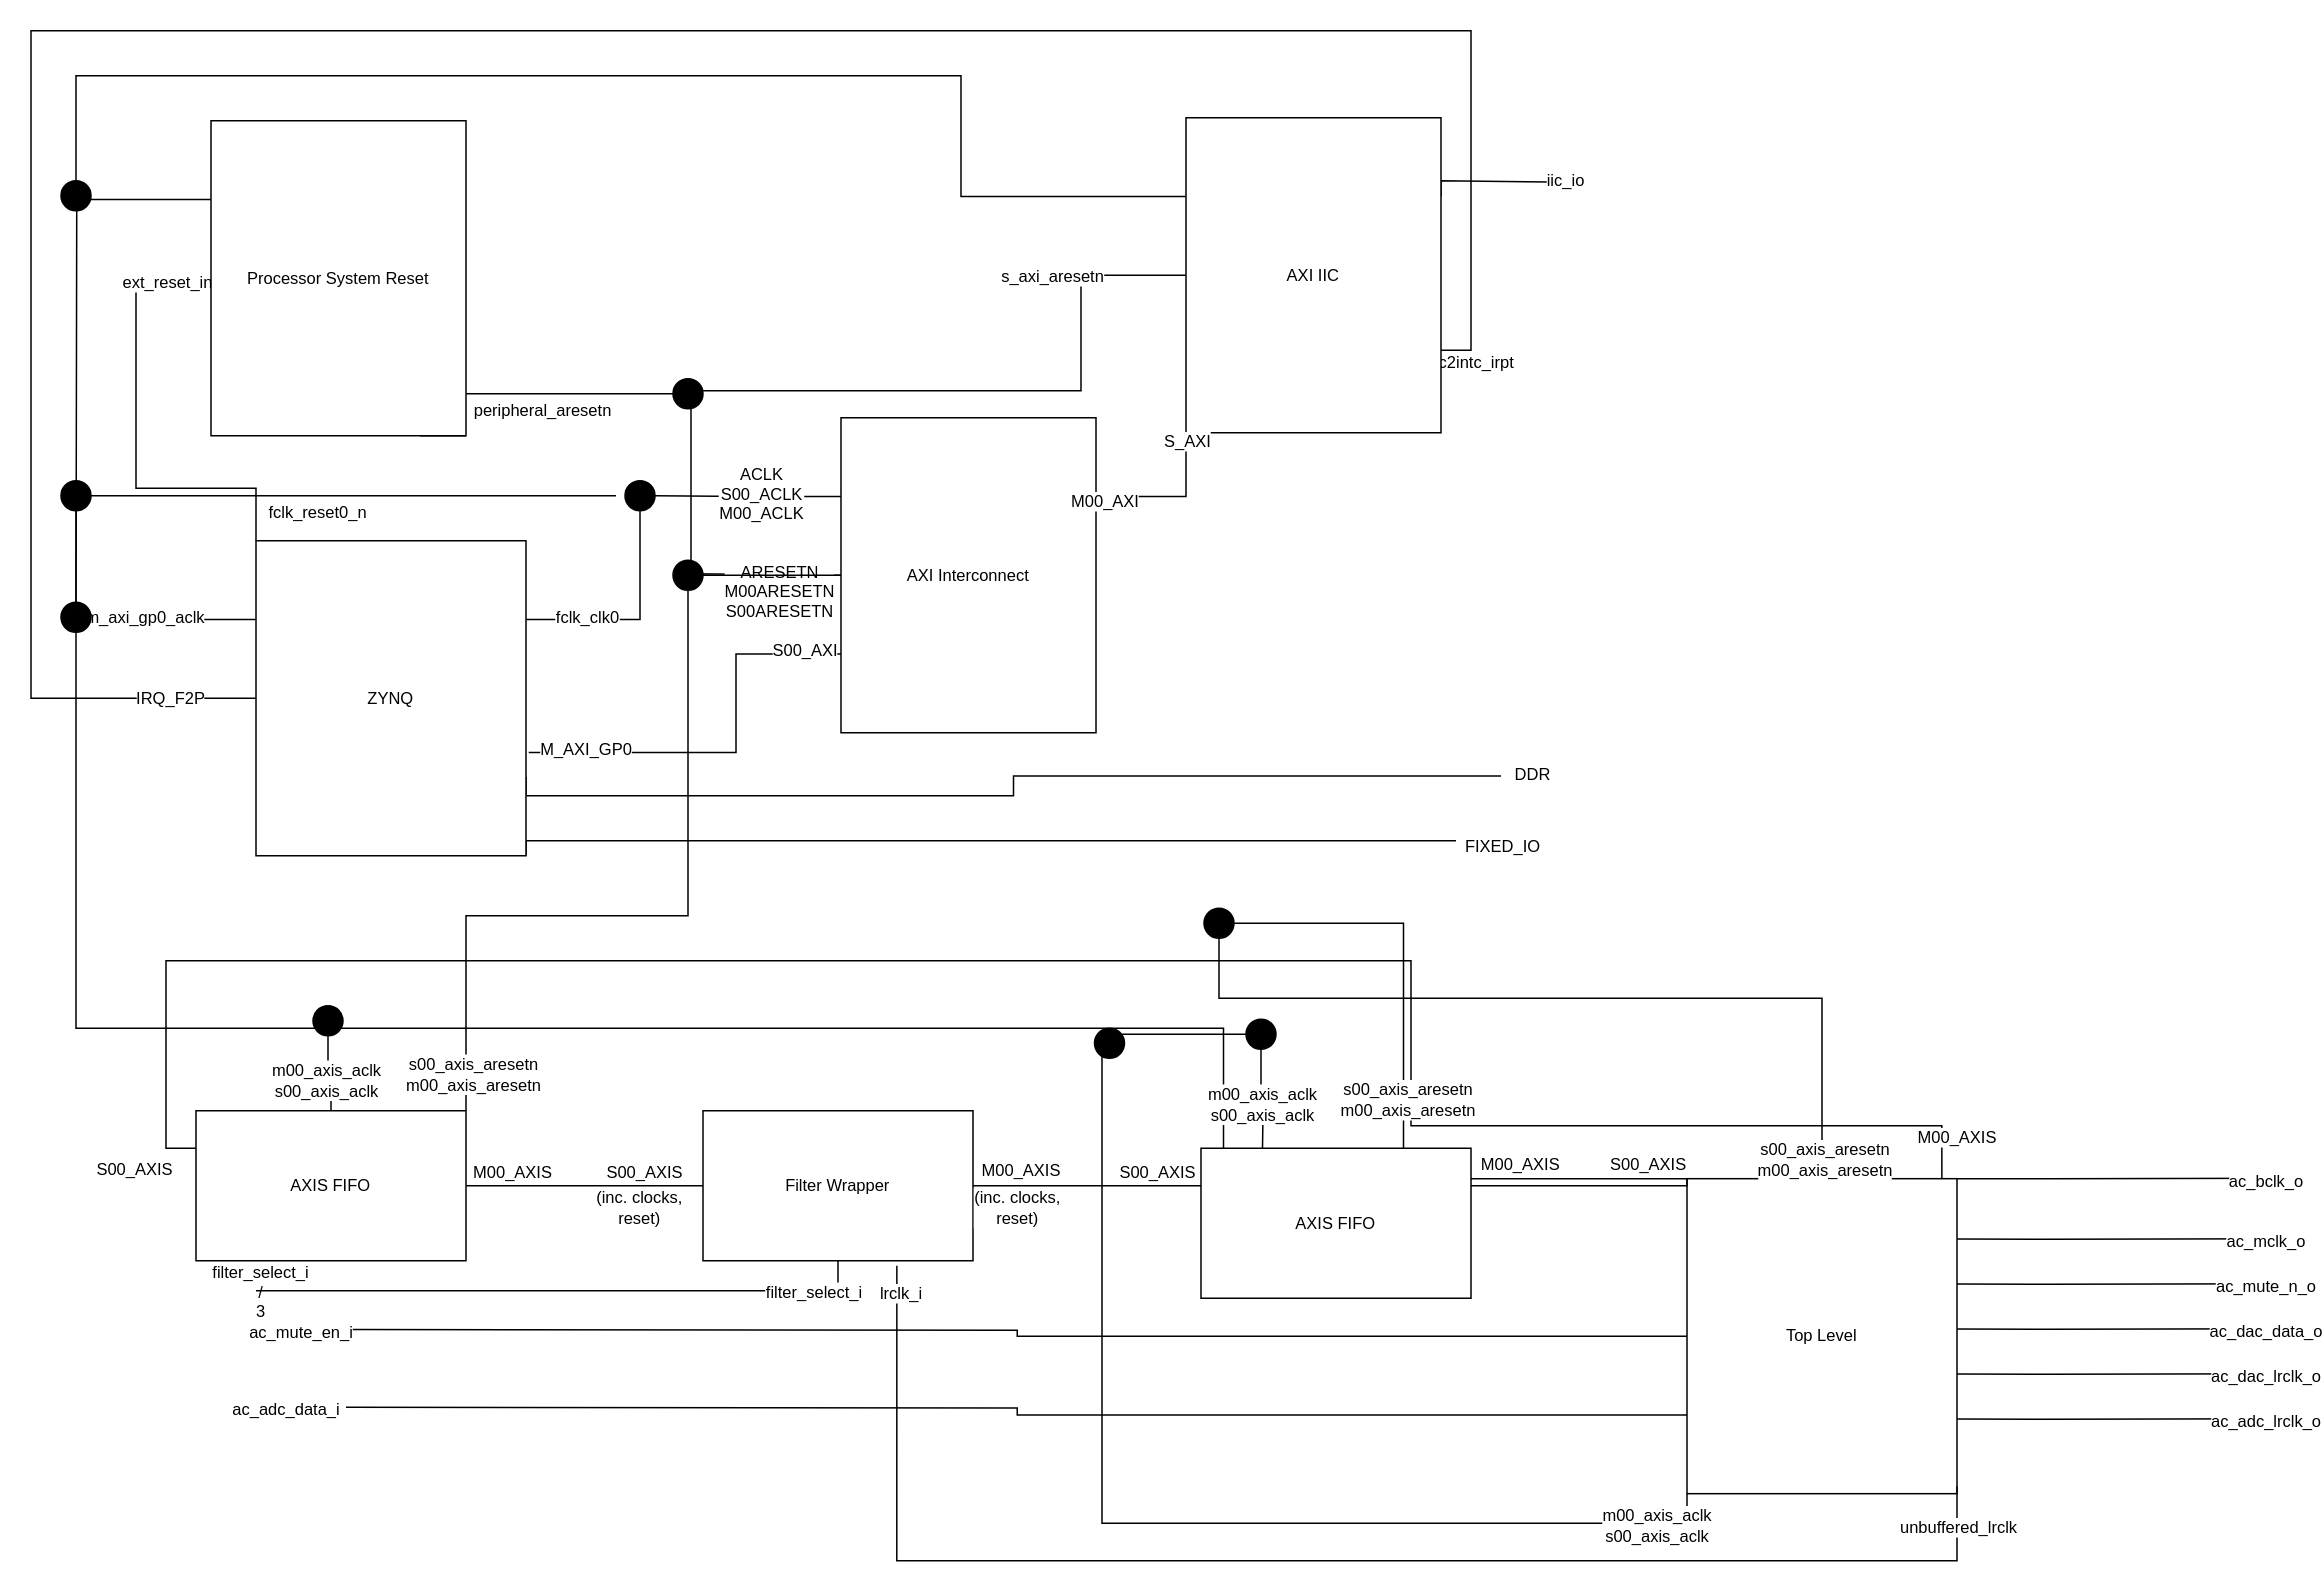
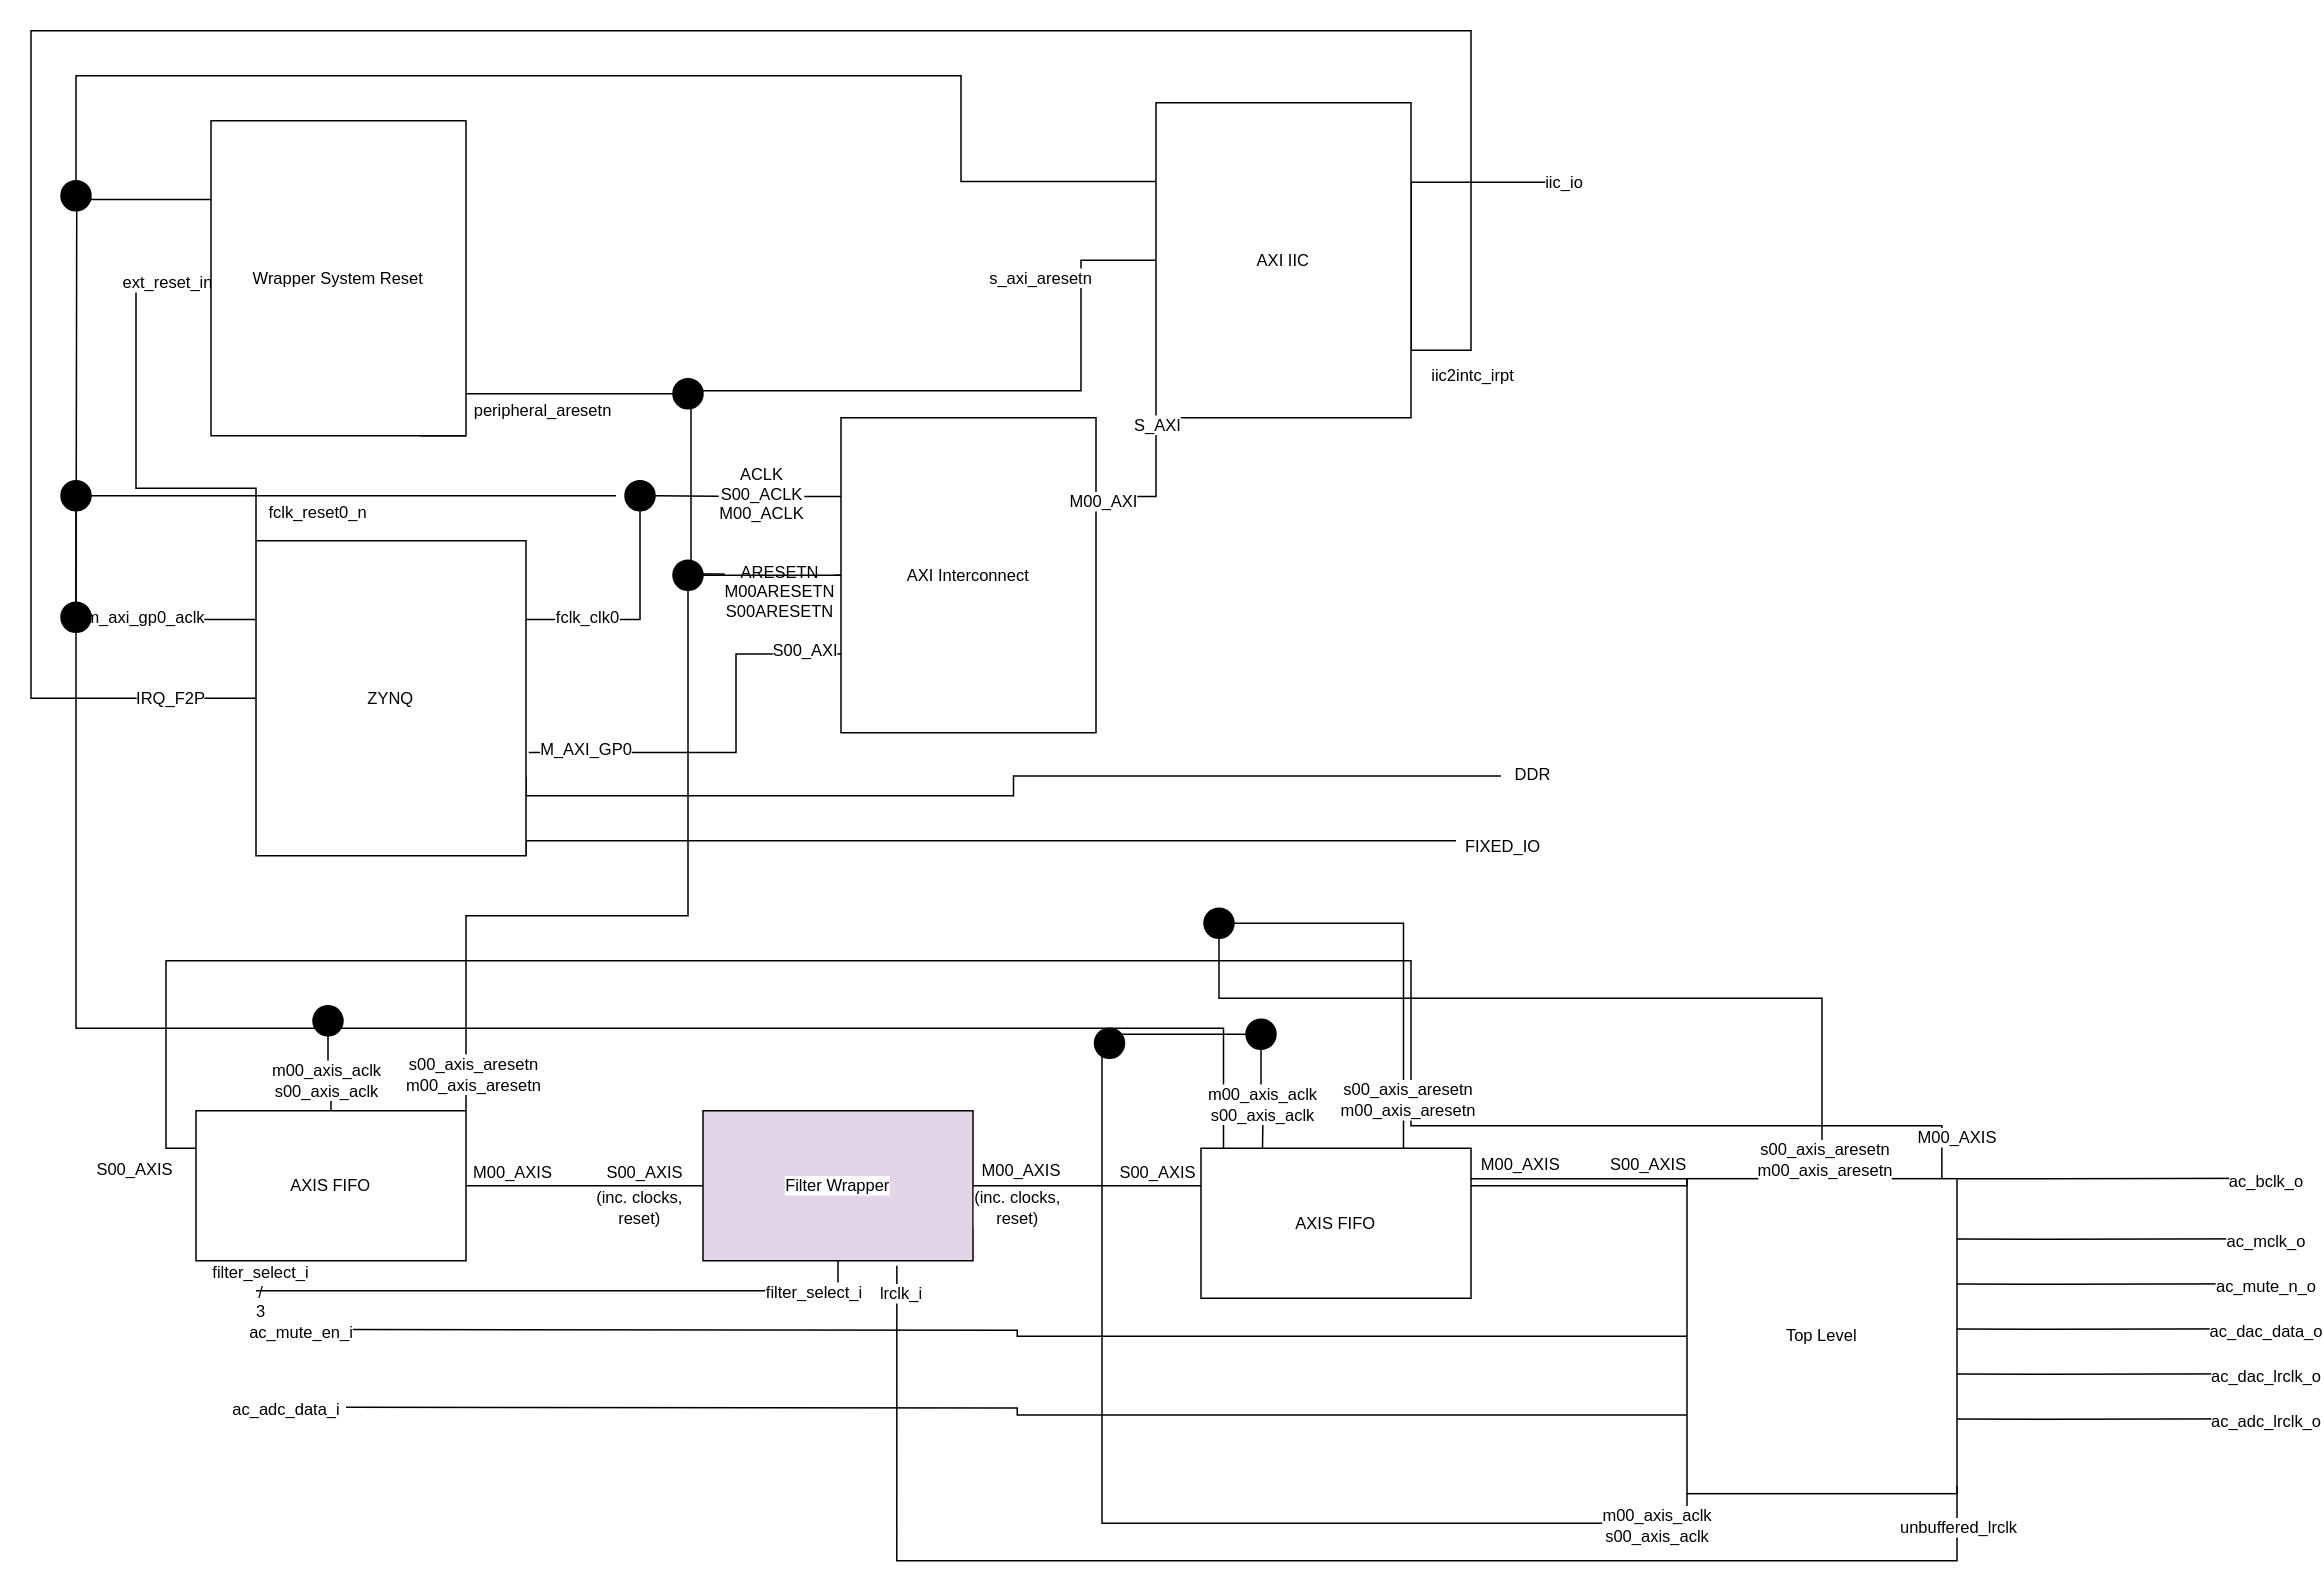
node "AXI IIC": moved (1313, 275) -> (1283, 260)
node "Processor System Reset": label "Processor System Reset" -> "Wrapper System Reset"
node "Filter Wrapper": fillcolor #ffffff -> #e1d5e7
